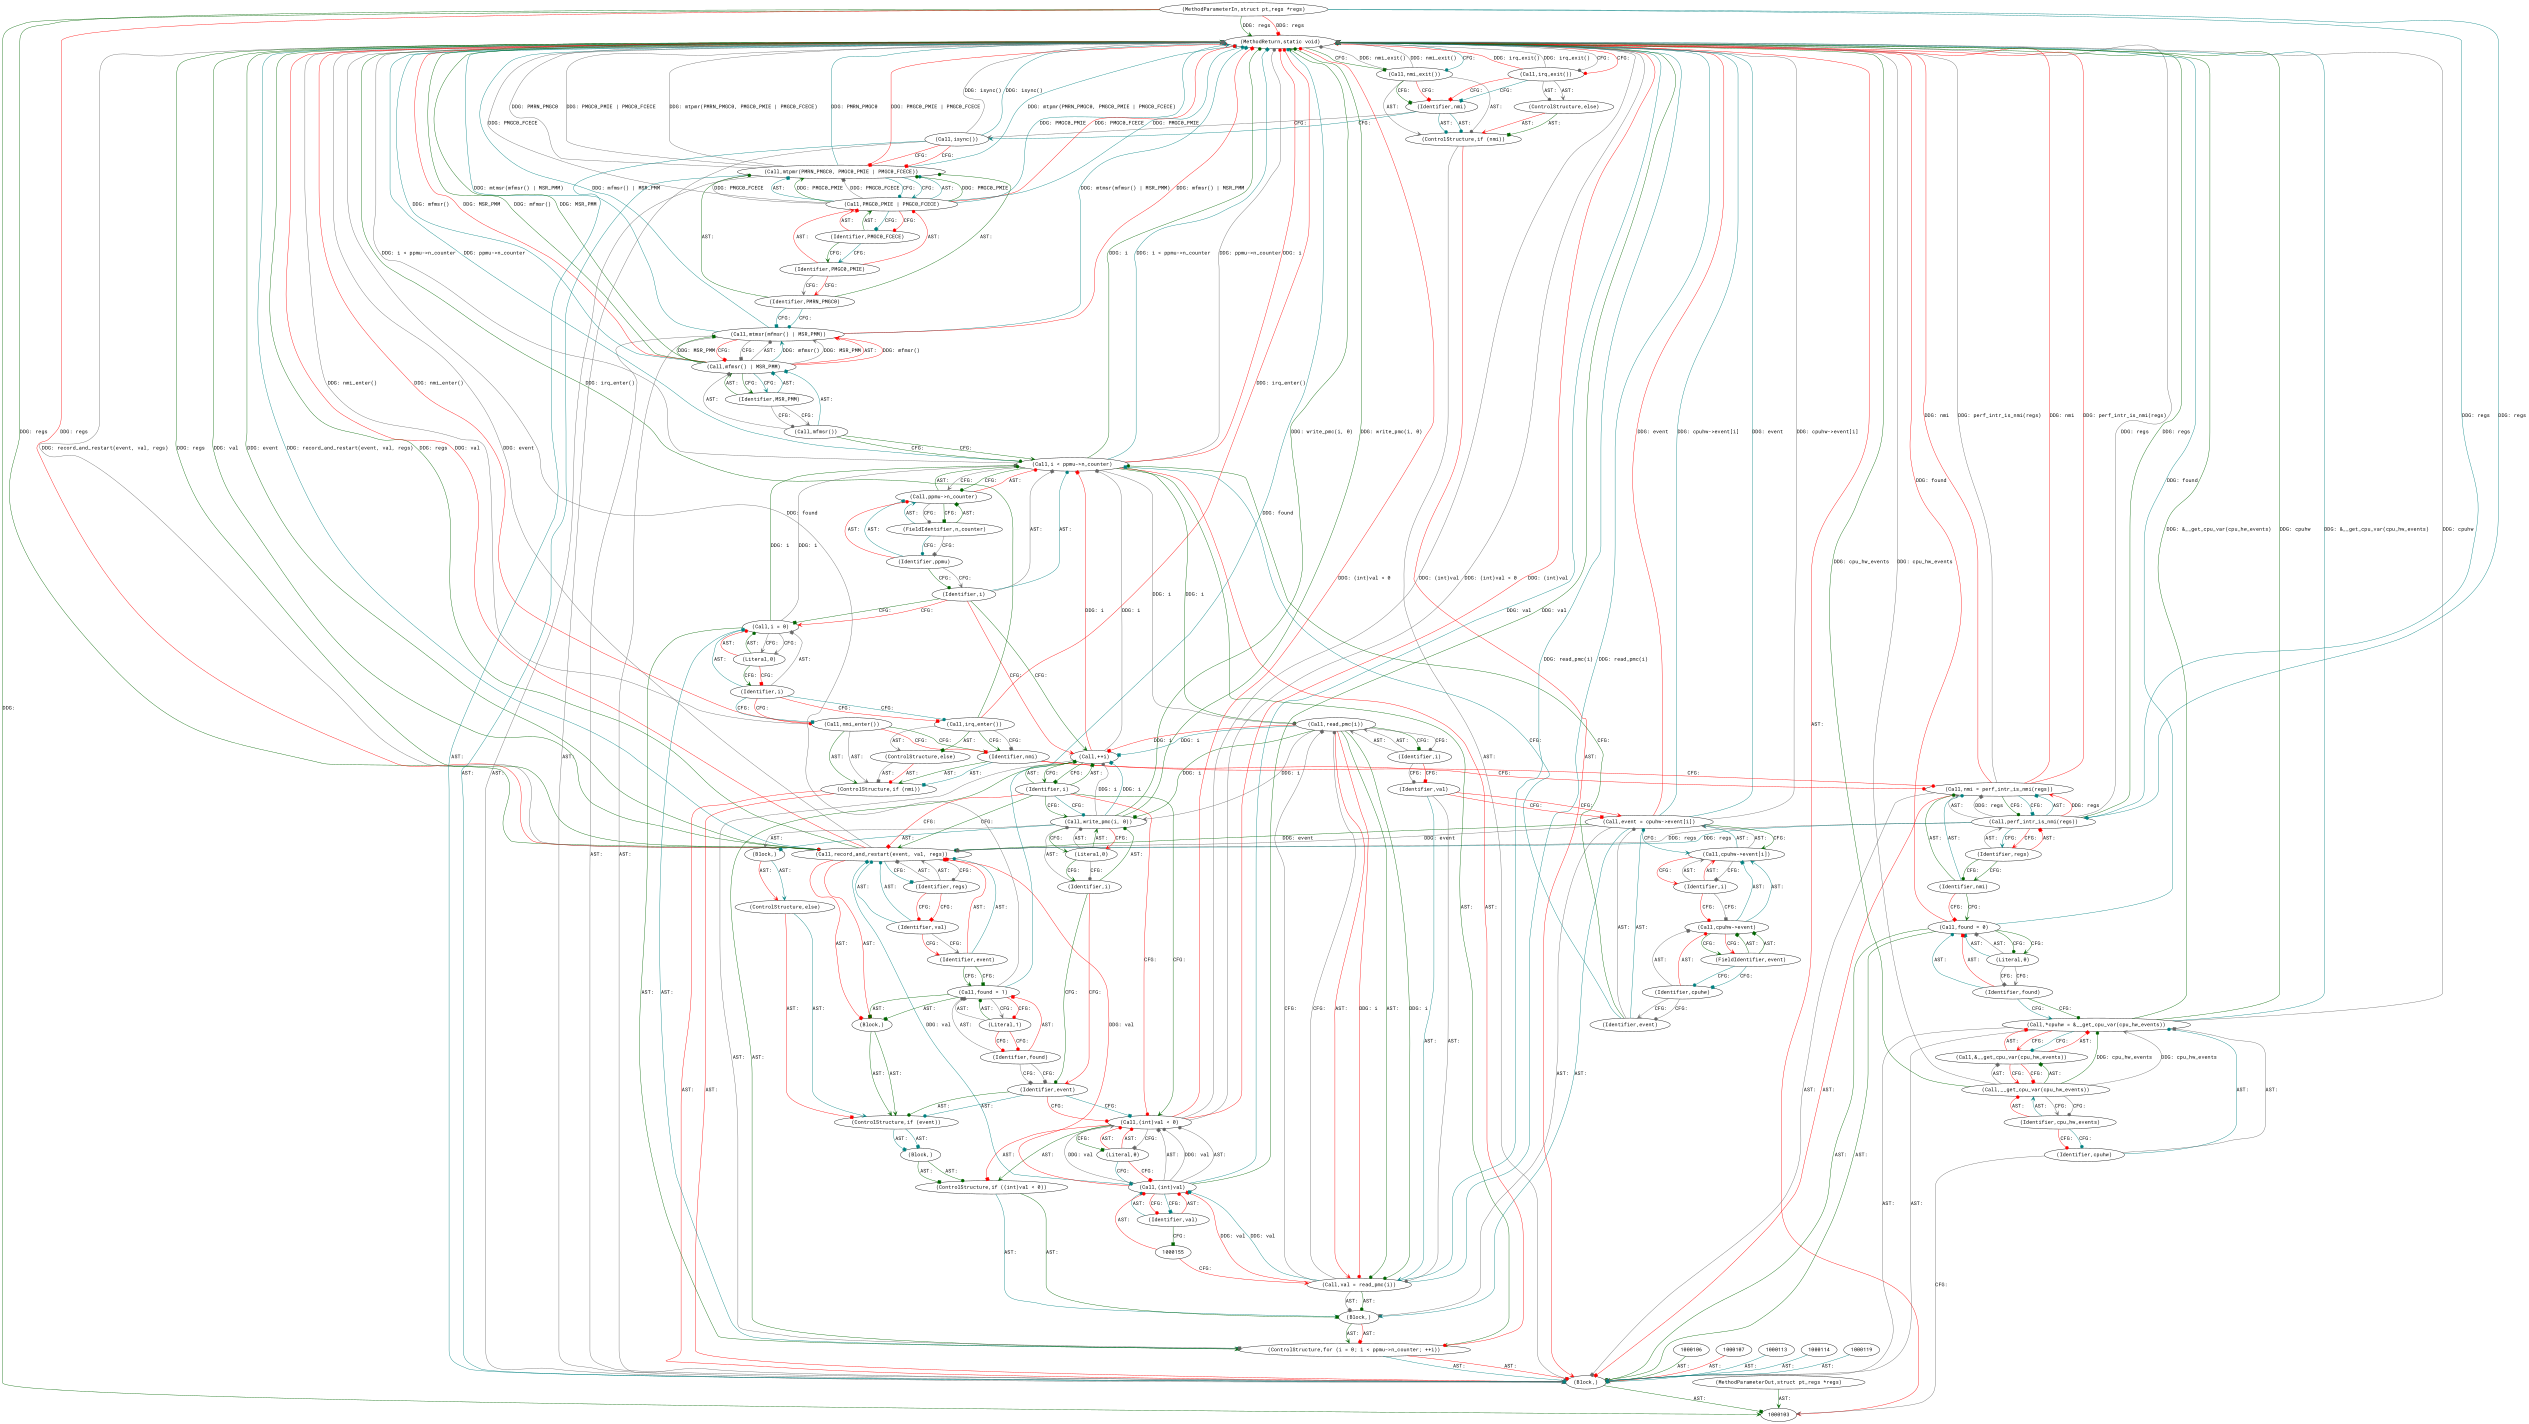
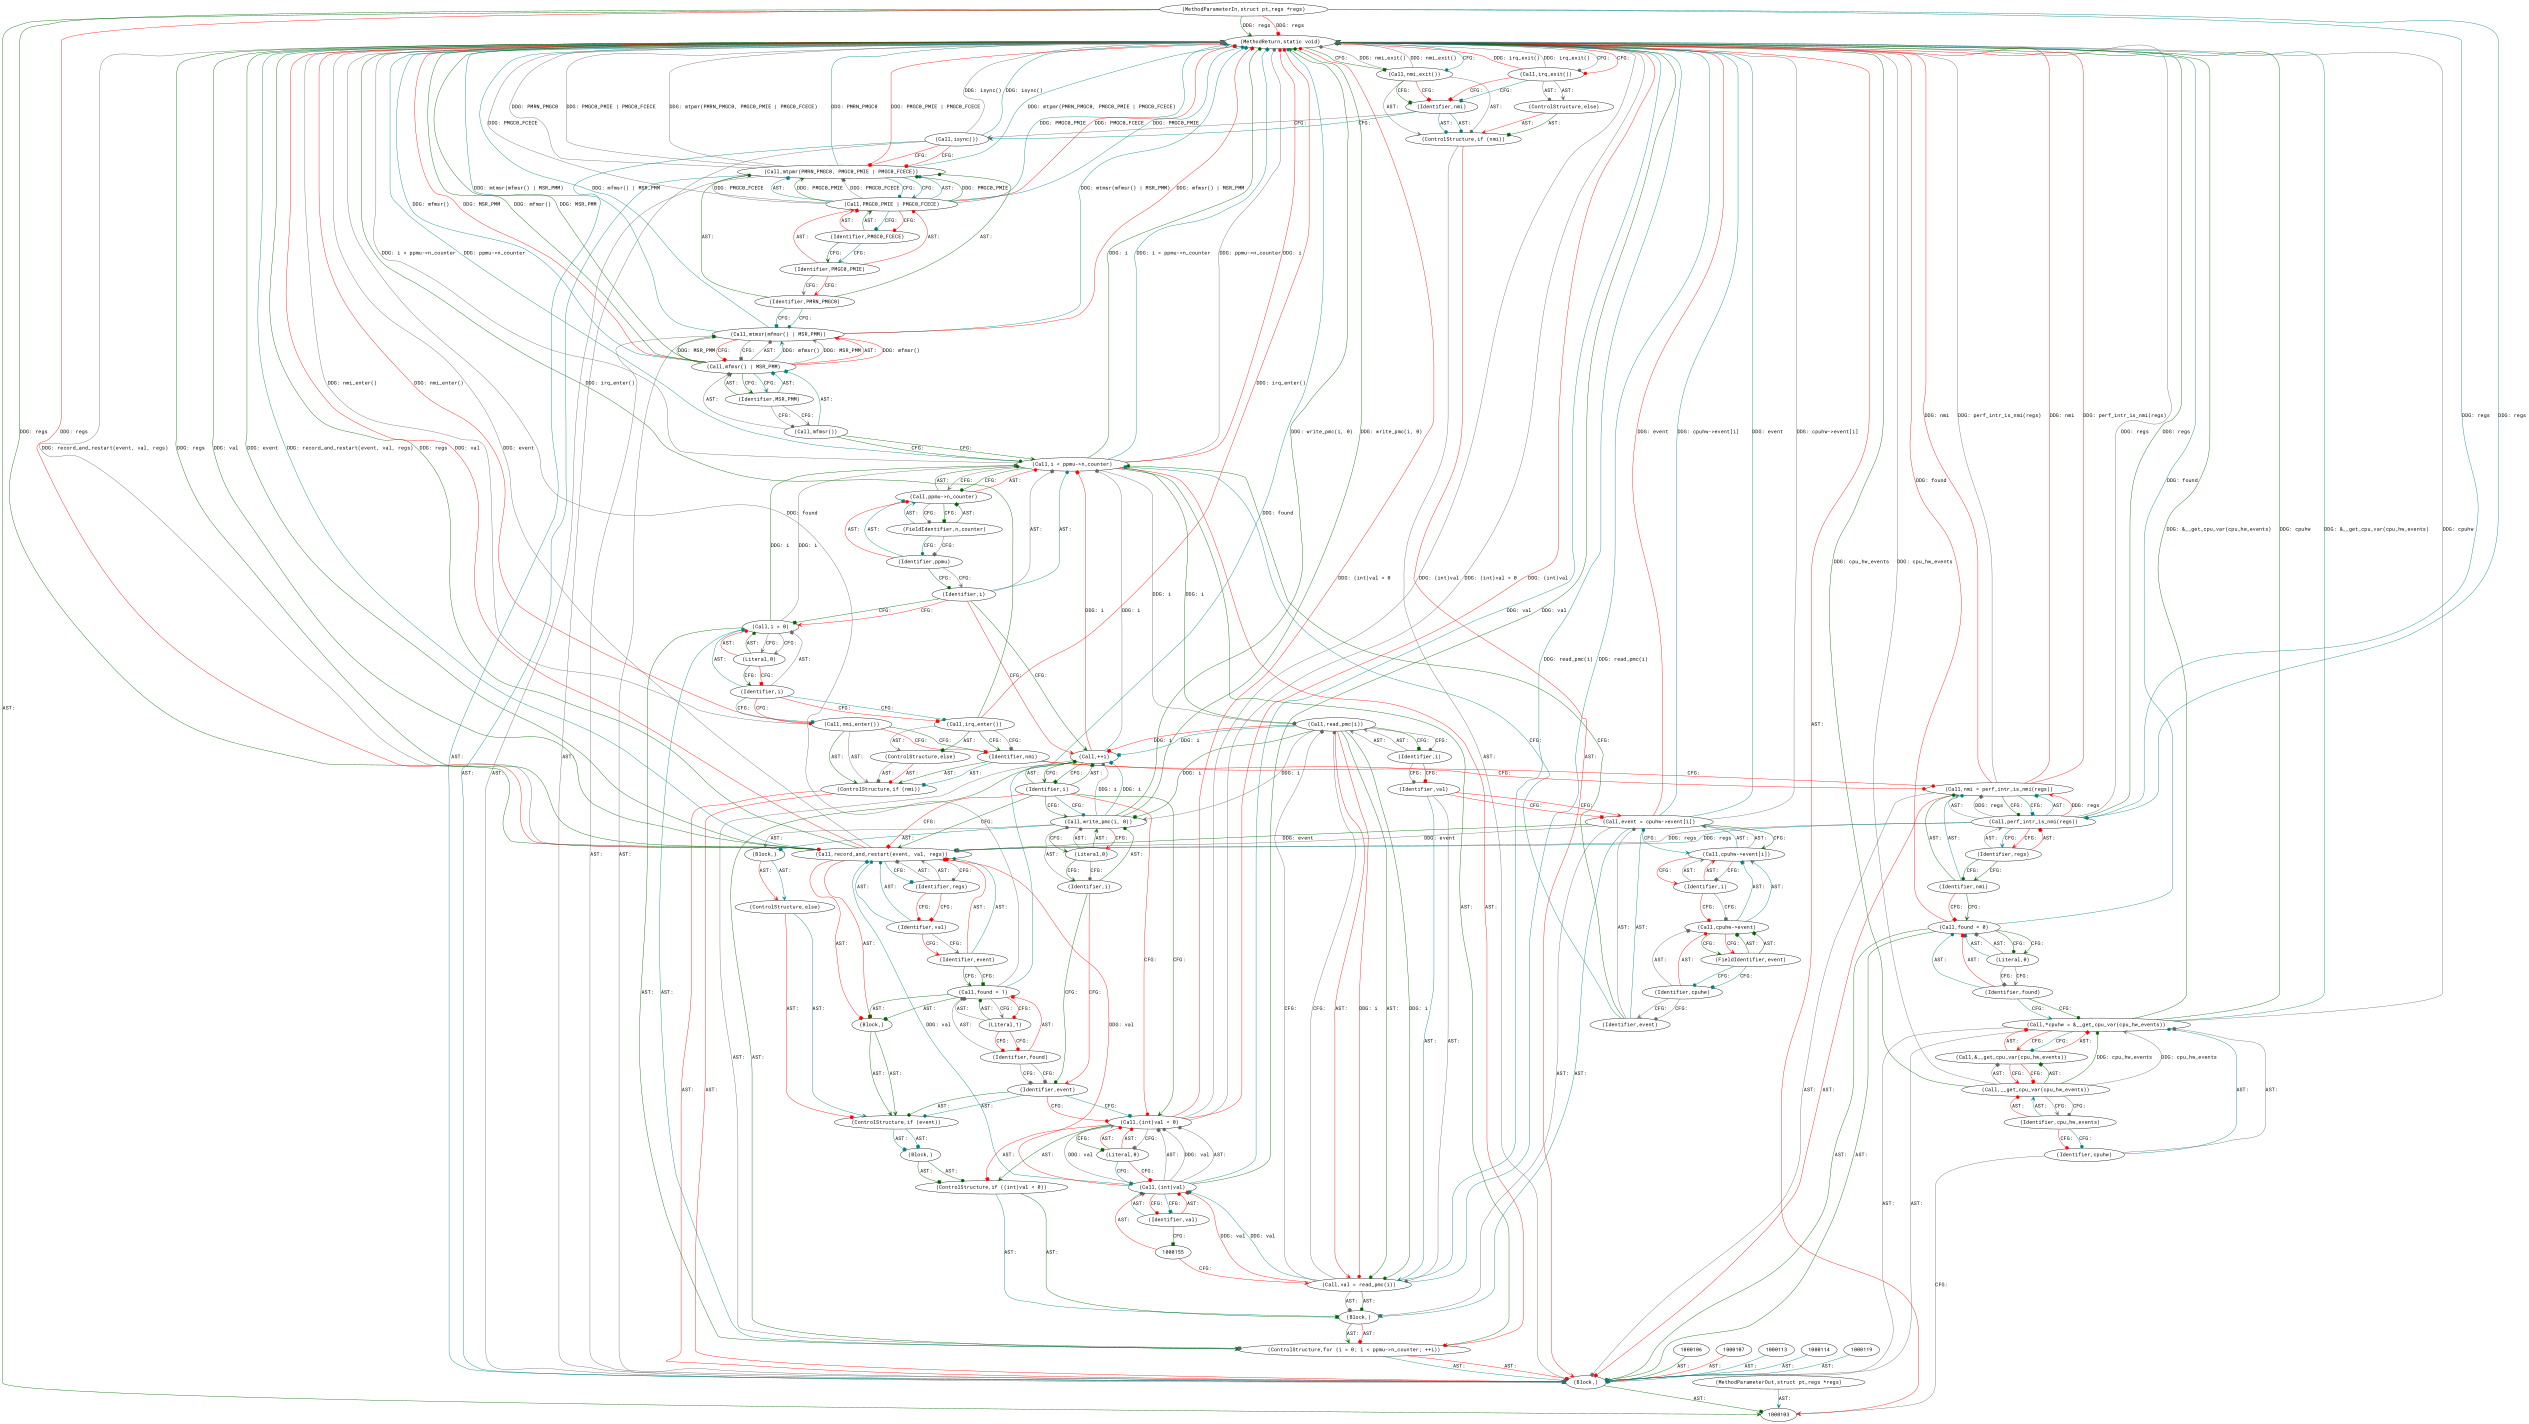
edge "(MethodParameterIn,struct pt_regs *regs)" -> "1000103": label "DDG: " -> "AST: "
edge "1000155" -> "(Call,(int)val)": arrowhead dot -> vee
edge "(MethodParameterOut,struct pt_regs *regs)" -> "1000103": color darkgreen -> teal
